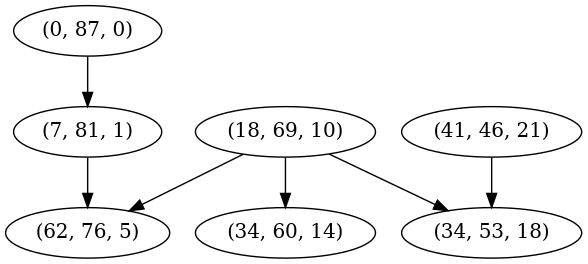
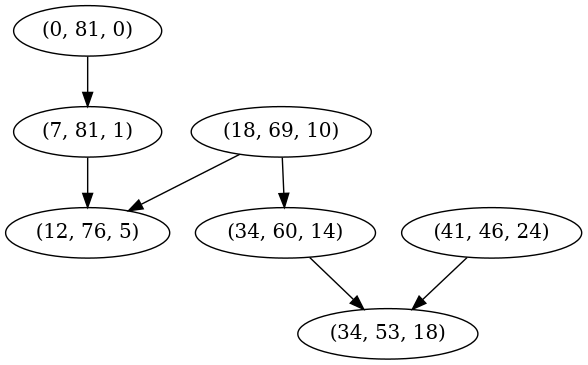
node "(0, 87, 0)": label "(0, 87, 0)" -> "(0, 81, 0)"
node "(41, 46, 21)": label "(41, 46, 21)" -> "(41, 46, 24)"
edge "(18, 69, 10)" -> "(34, 53, 18)": now "(34, 60, 14)" -> "(34, 53, 18)"
node "(62, 76, 5)": label "(62, 76, 5)" -> "(12, 76, 5)"
